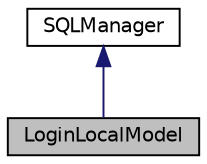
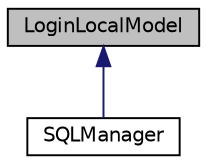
edge "LoginLocalModel" -> "SQLManager": reversed
